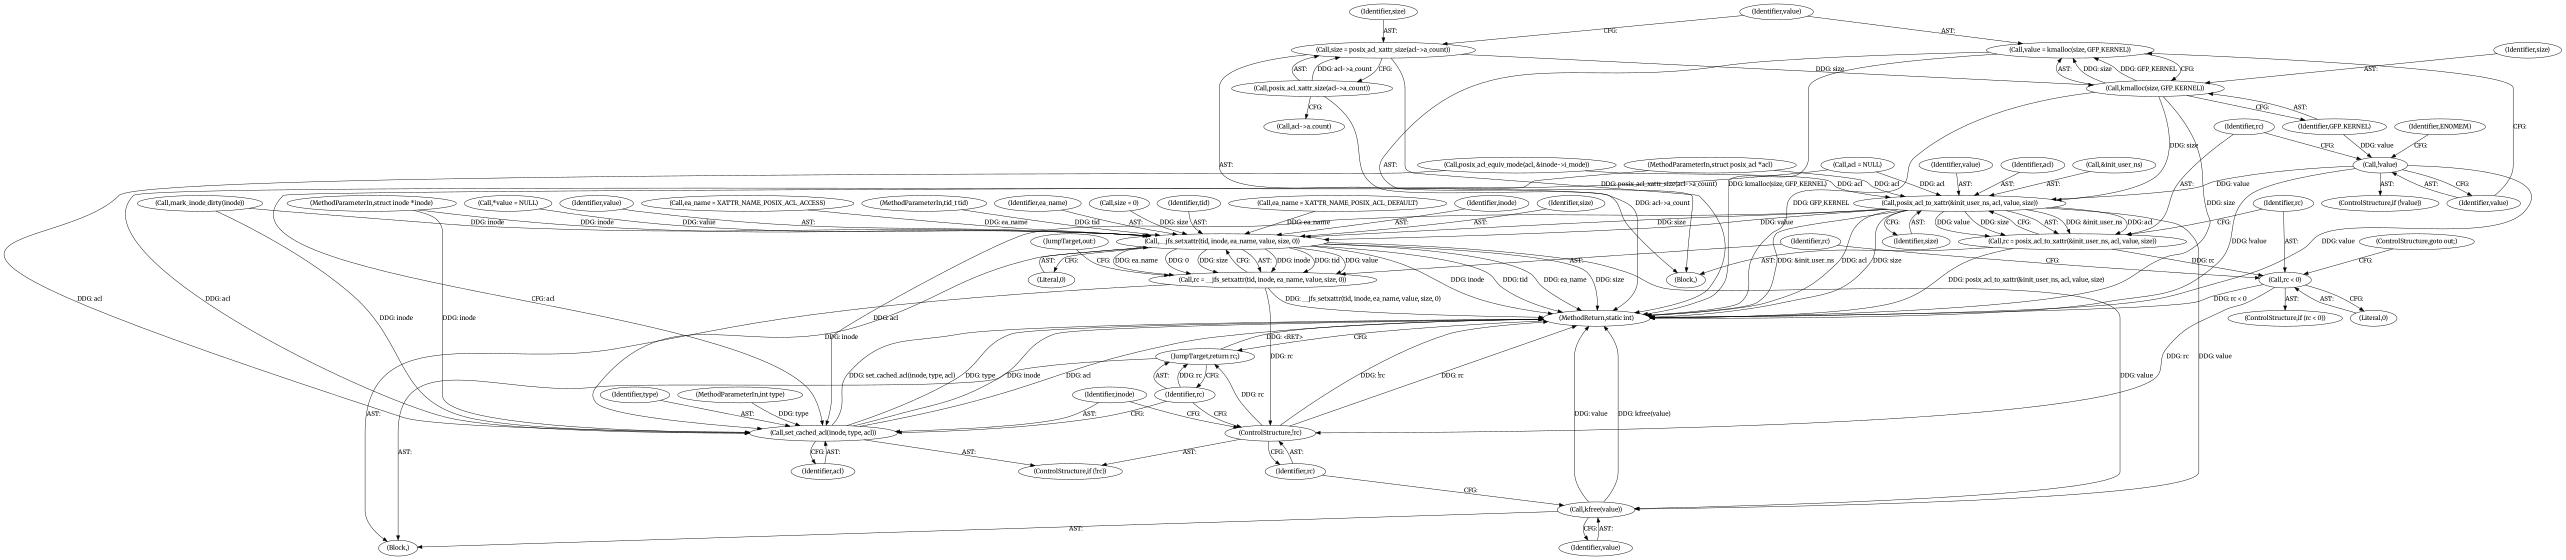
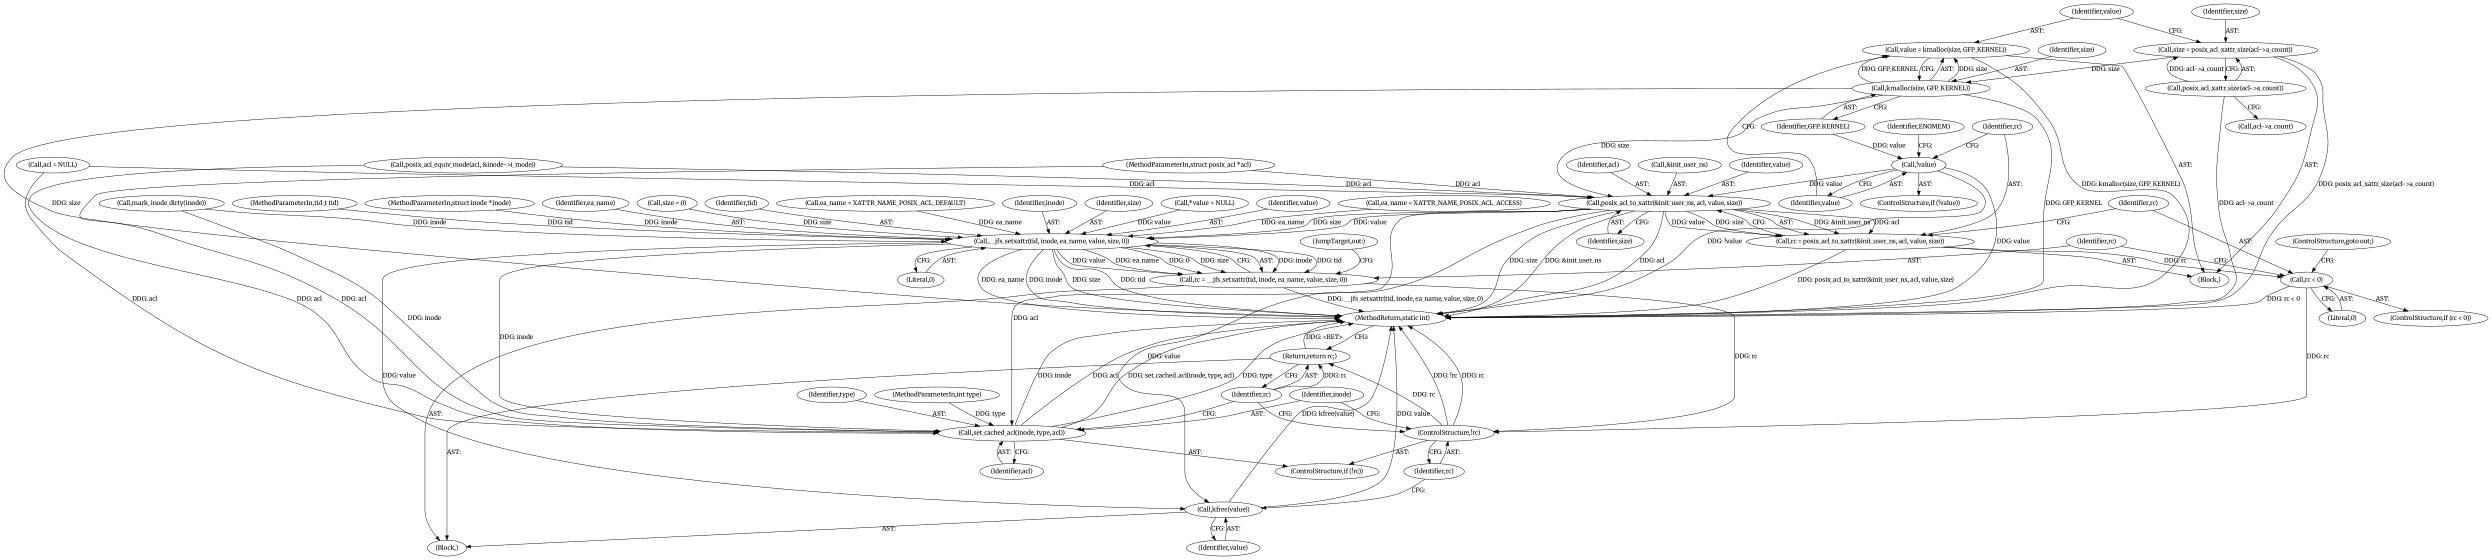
edge "(Call,acl = NULL)" -> "(Call,set_cached_acl(inode, type, acl))": label "CFG: acl" -> "DDG: acl"
node "(JumpTarget,return rc;)": label "(JumpTarget,return rc;)" -> "(Return,return rc;)"
edge "(MethodParameterIn,struct inode *inode)" -> "(Call,set_cached_acl(inode, type, acl))": removed, label "DDG: inode"
